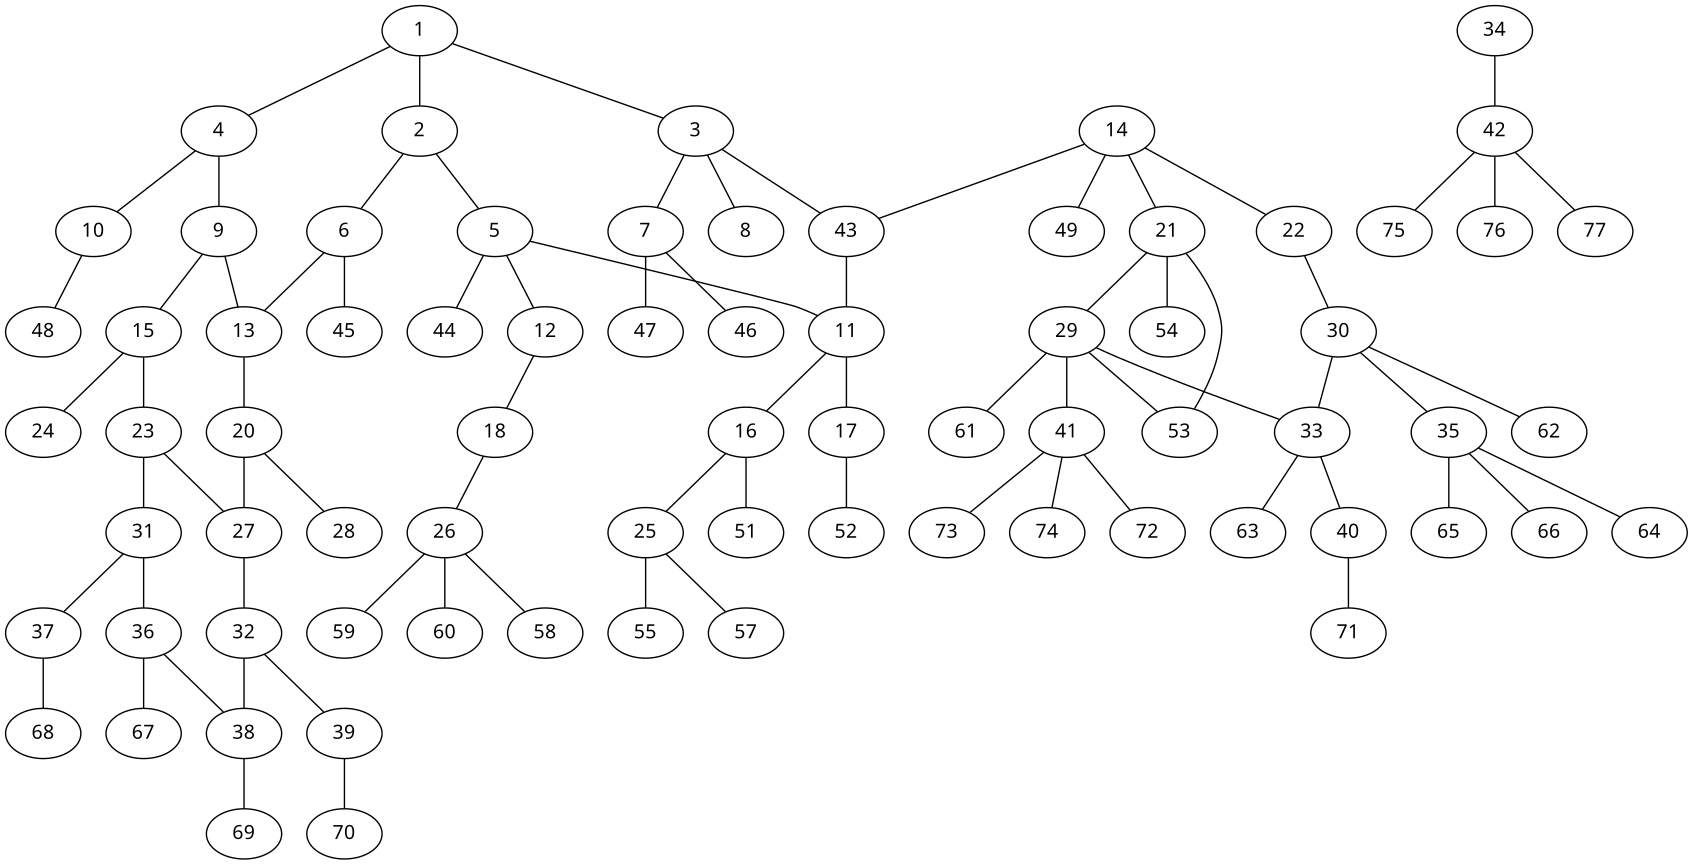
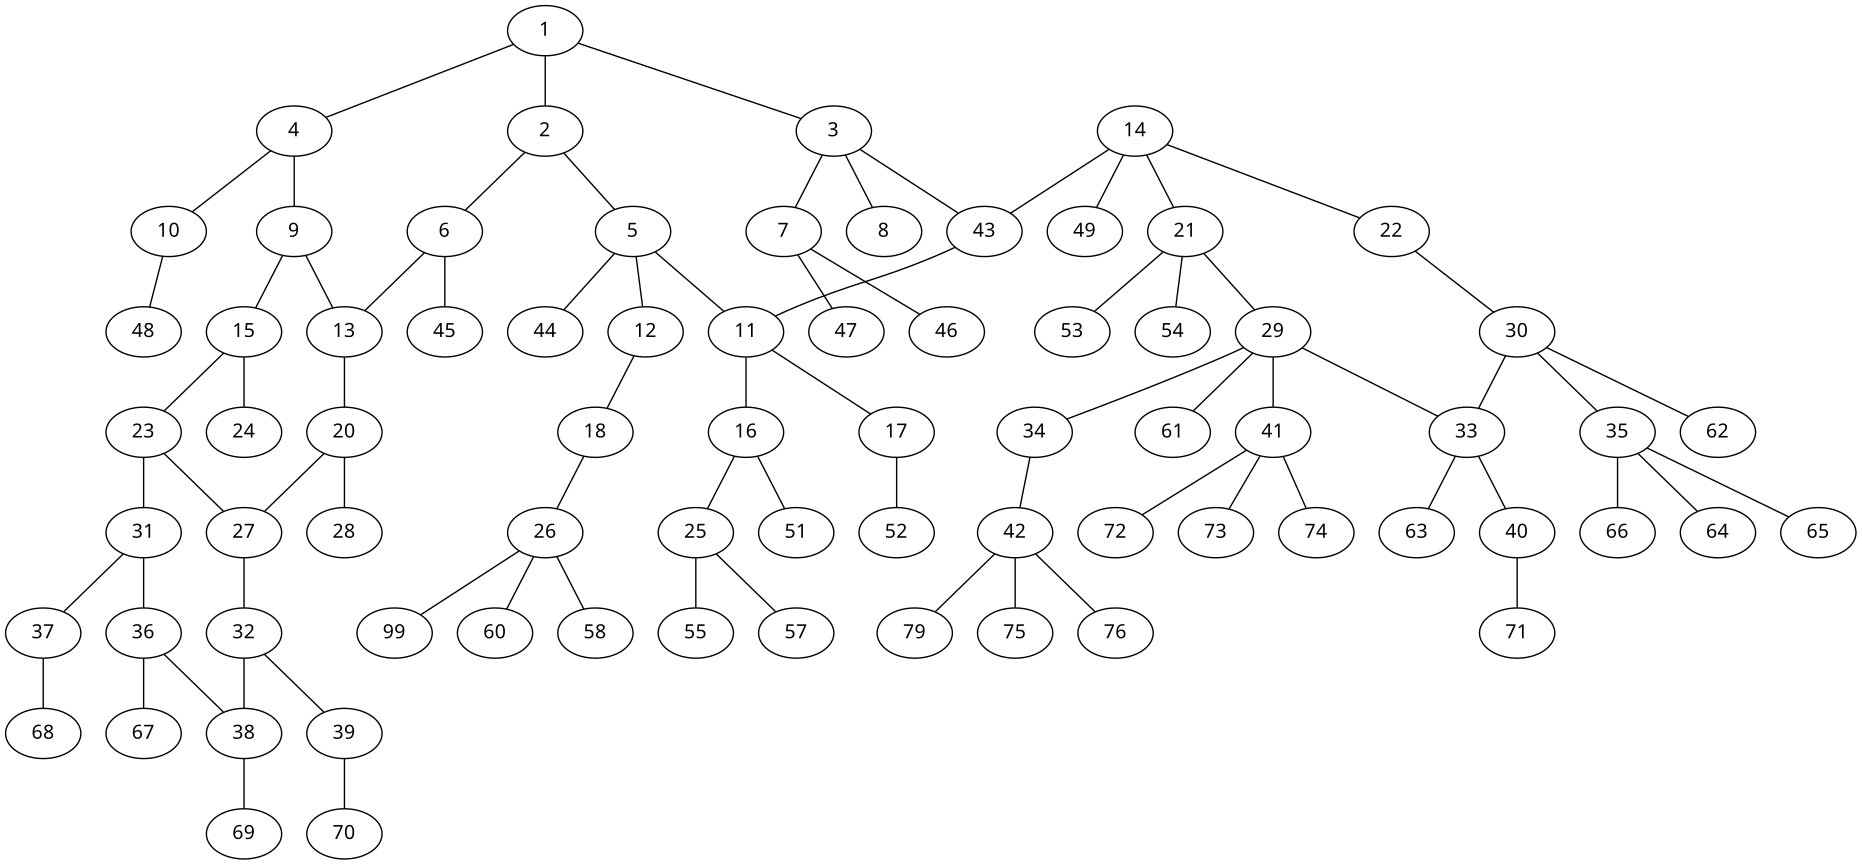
node "77": label "77" -> "79"
edge "29" -- "53": now "29" -- "34"
node "59": label "59" -> "99"
